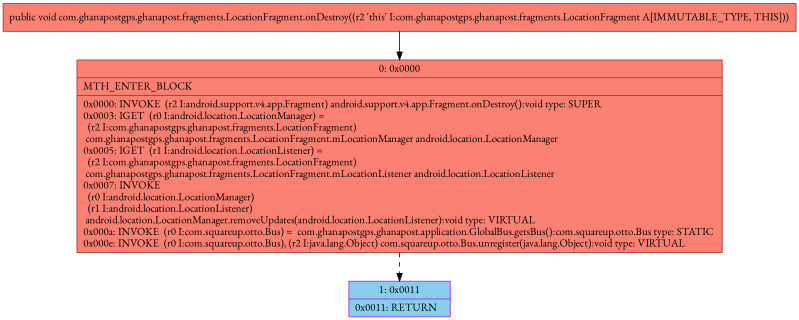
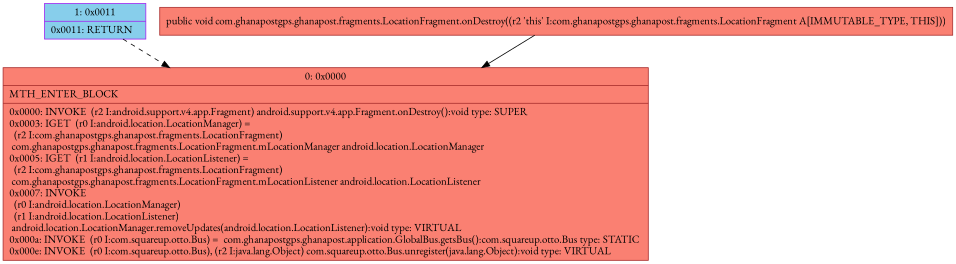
edge "0: 0x0000" -> "1: 0x0011": reversed
